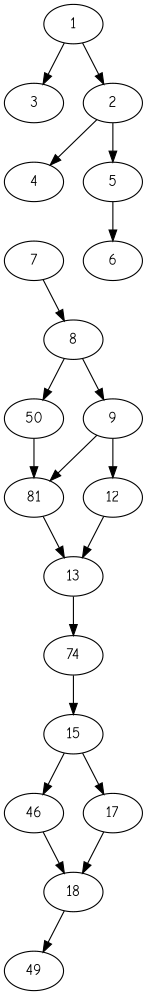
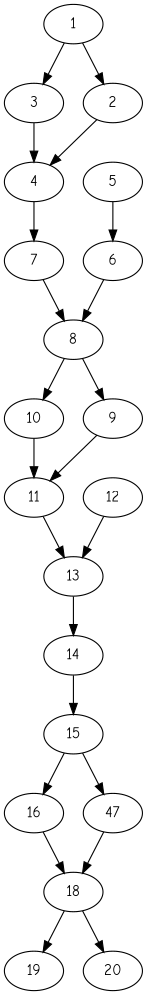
edge "3" -> "4": added
edge "2" -> "5": removed
edge "4" -> "7": added
edge "6" -> "8": added
node "50": label "50" -> "10"
edge "9" -> "12": removed
node "81": label "81" -> "11"
node "74": label "74" -> "14"
node "46": label "46" -> "16"
node "17": label "17" -> "47"
node "49": label "49" -> "19"
node "20": added
